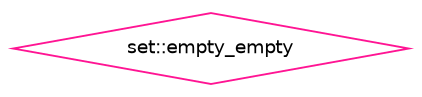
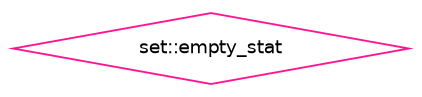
node "set::empty_empty": label "set::empty_empty" -> "set::empty_stat"
